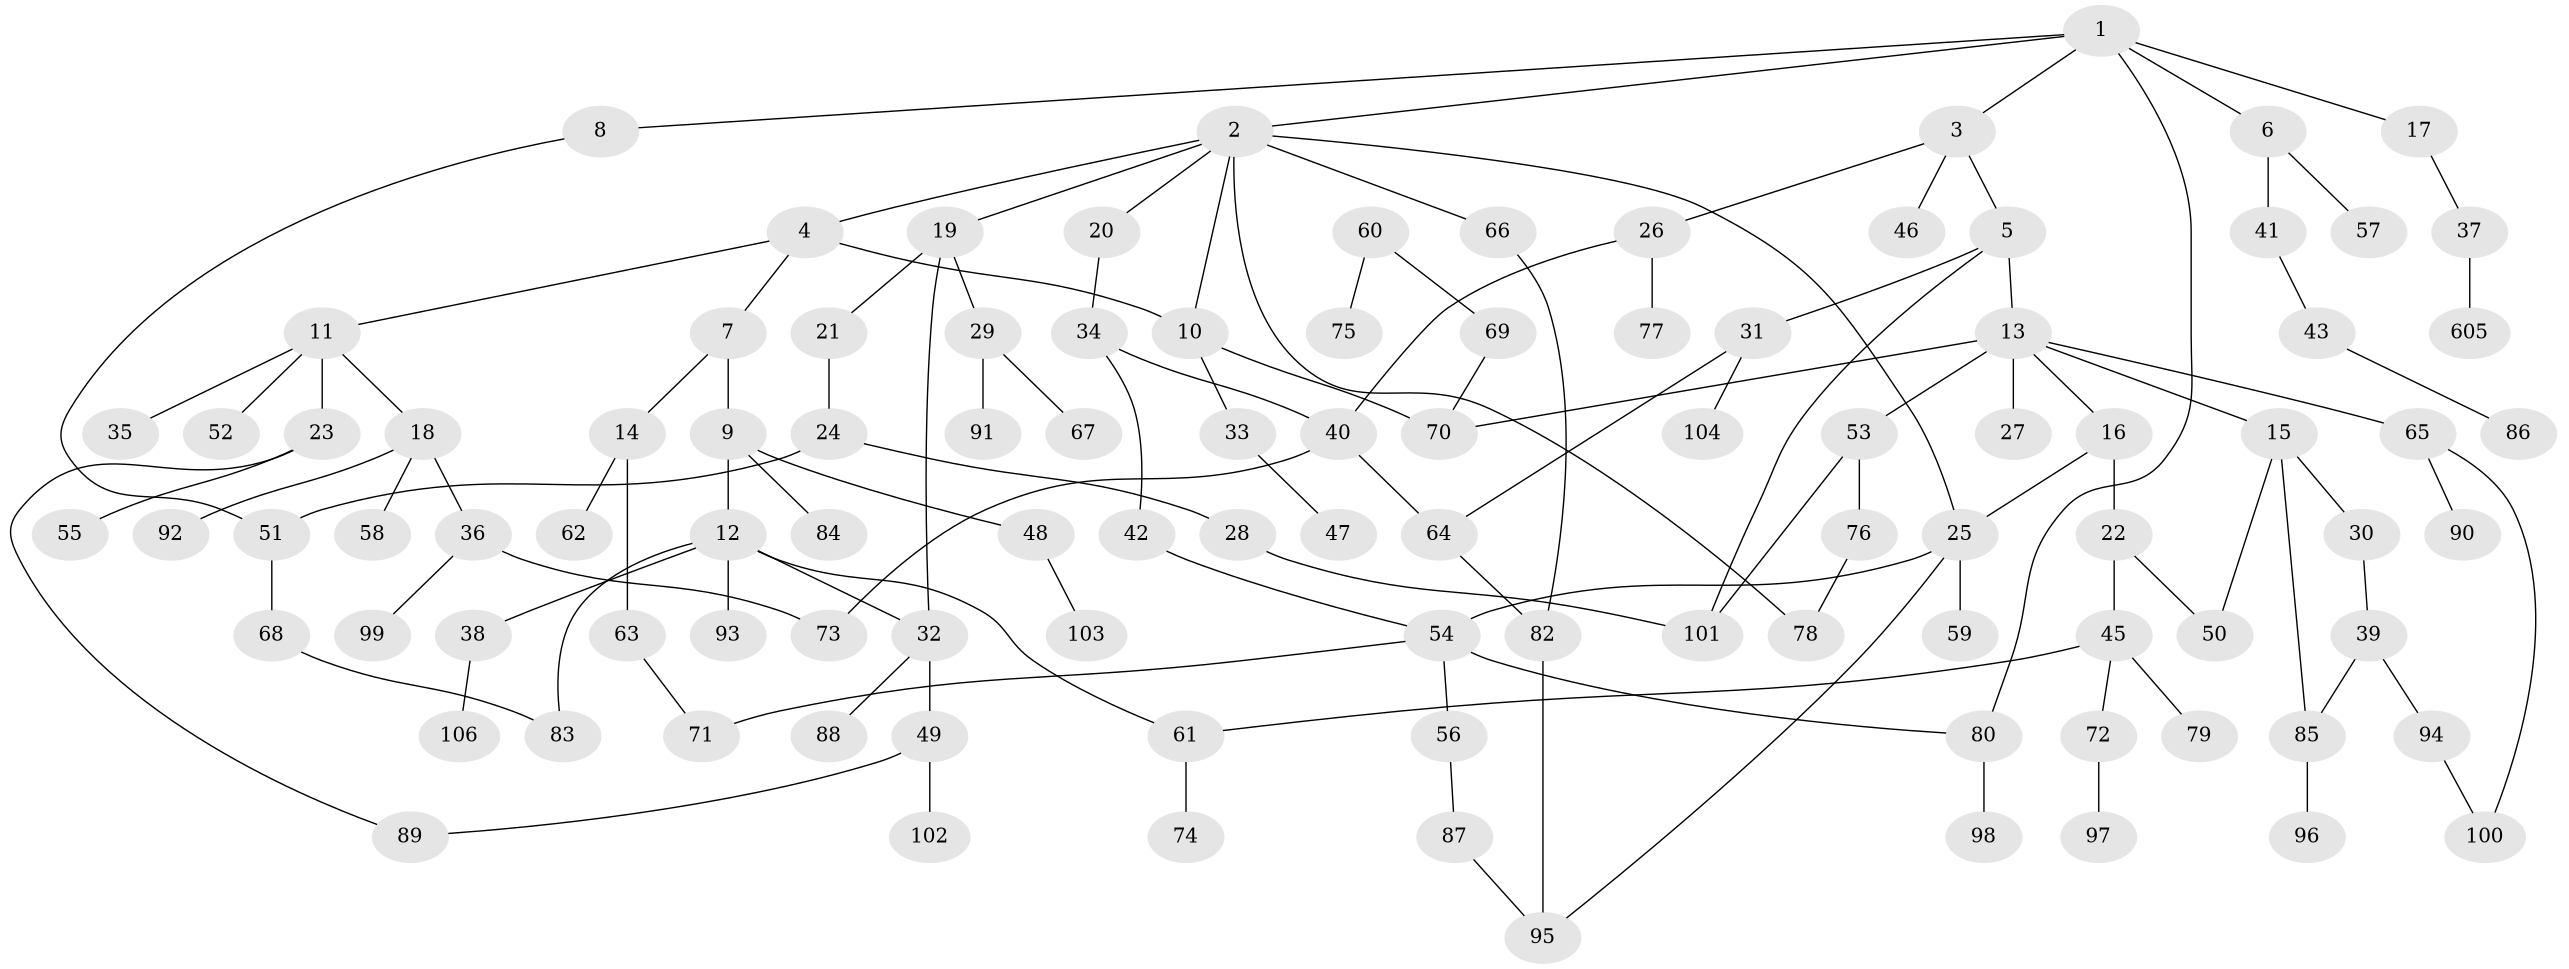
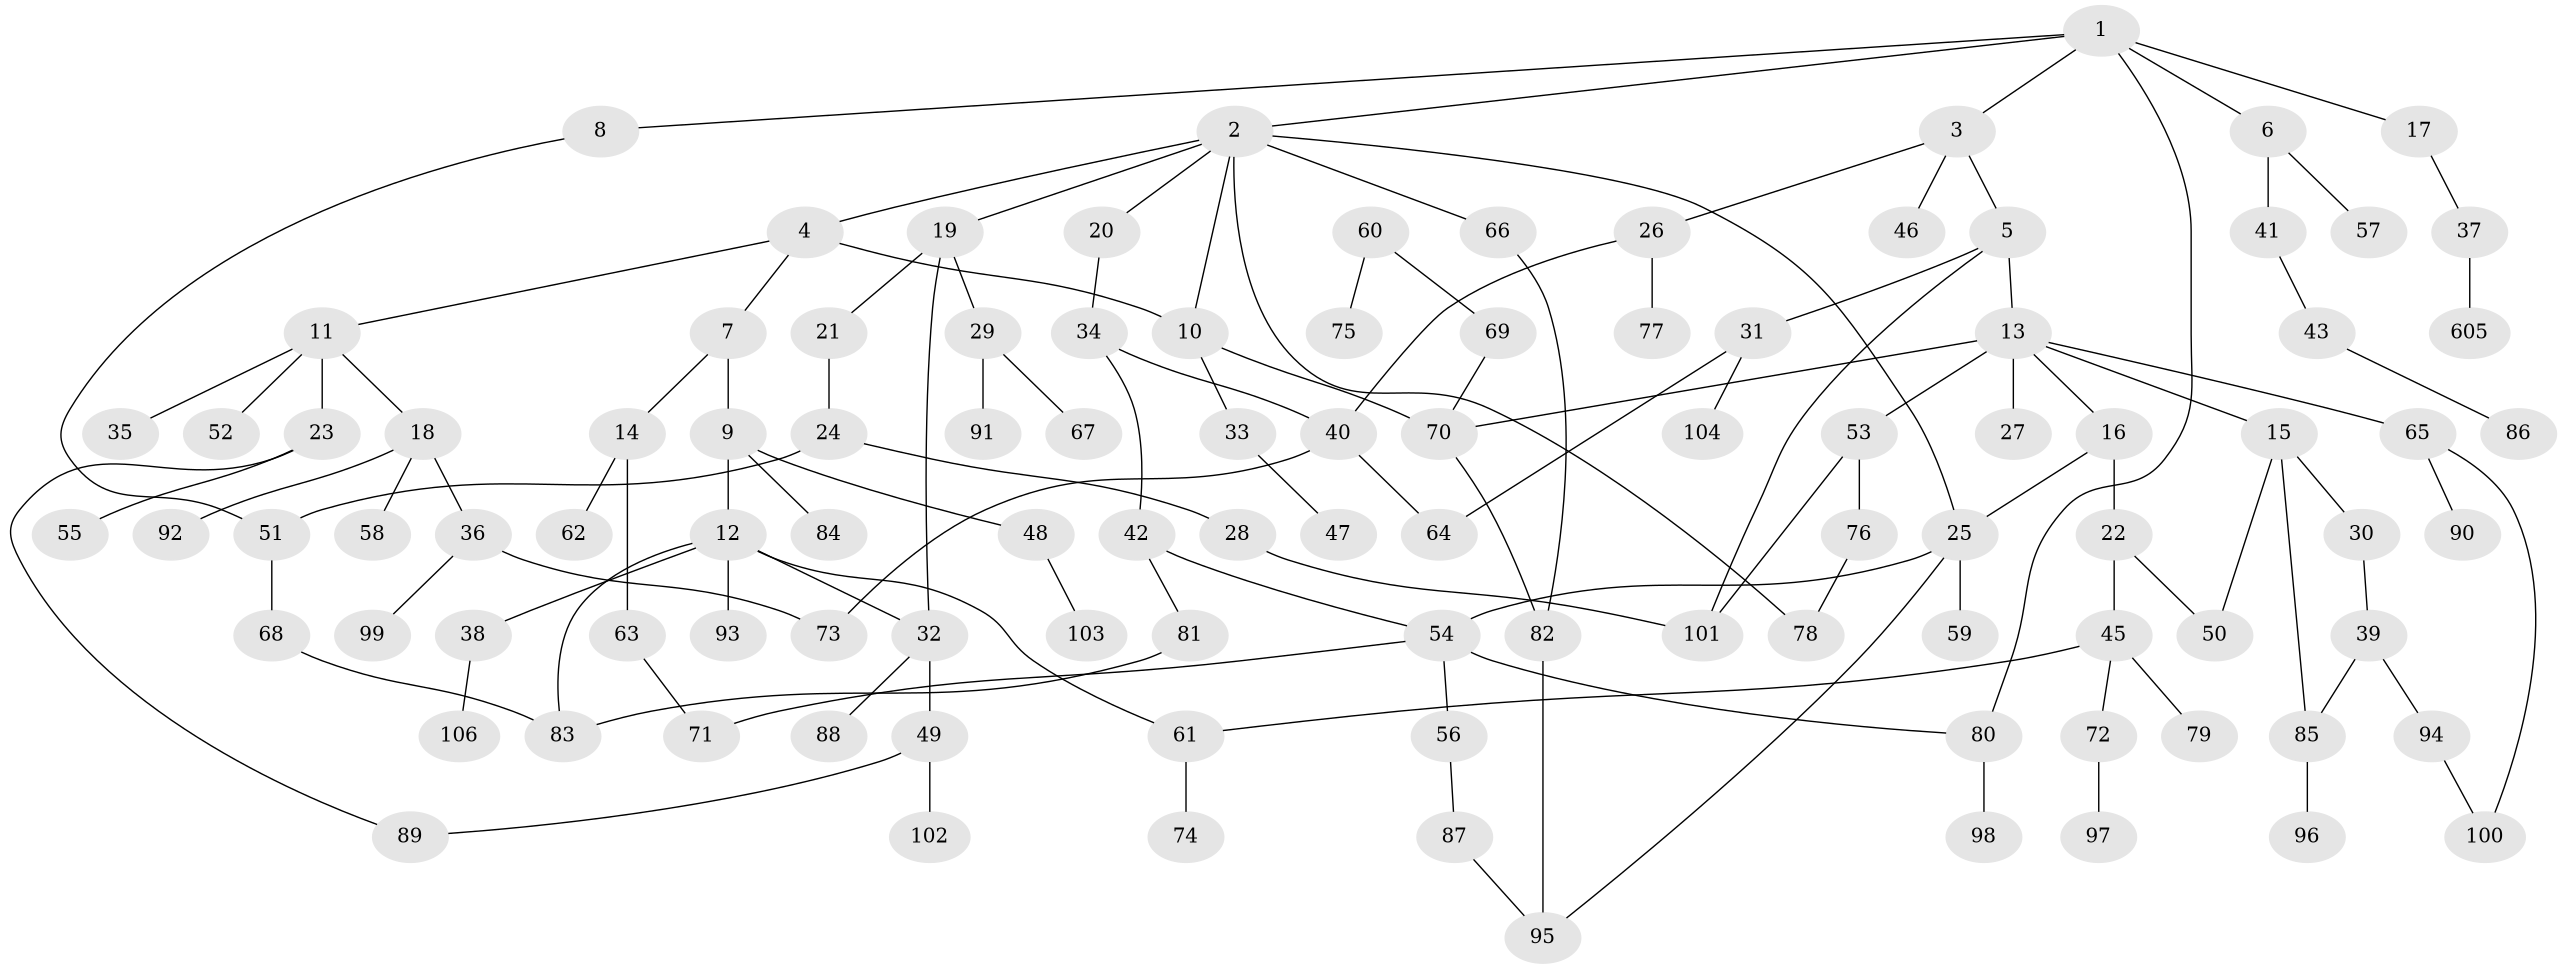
edge "64" -- "82": now "70" -- "82"
node "81": added
